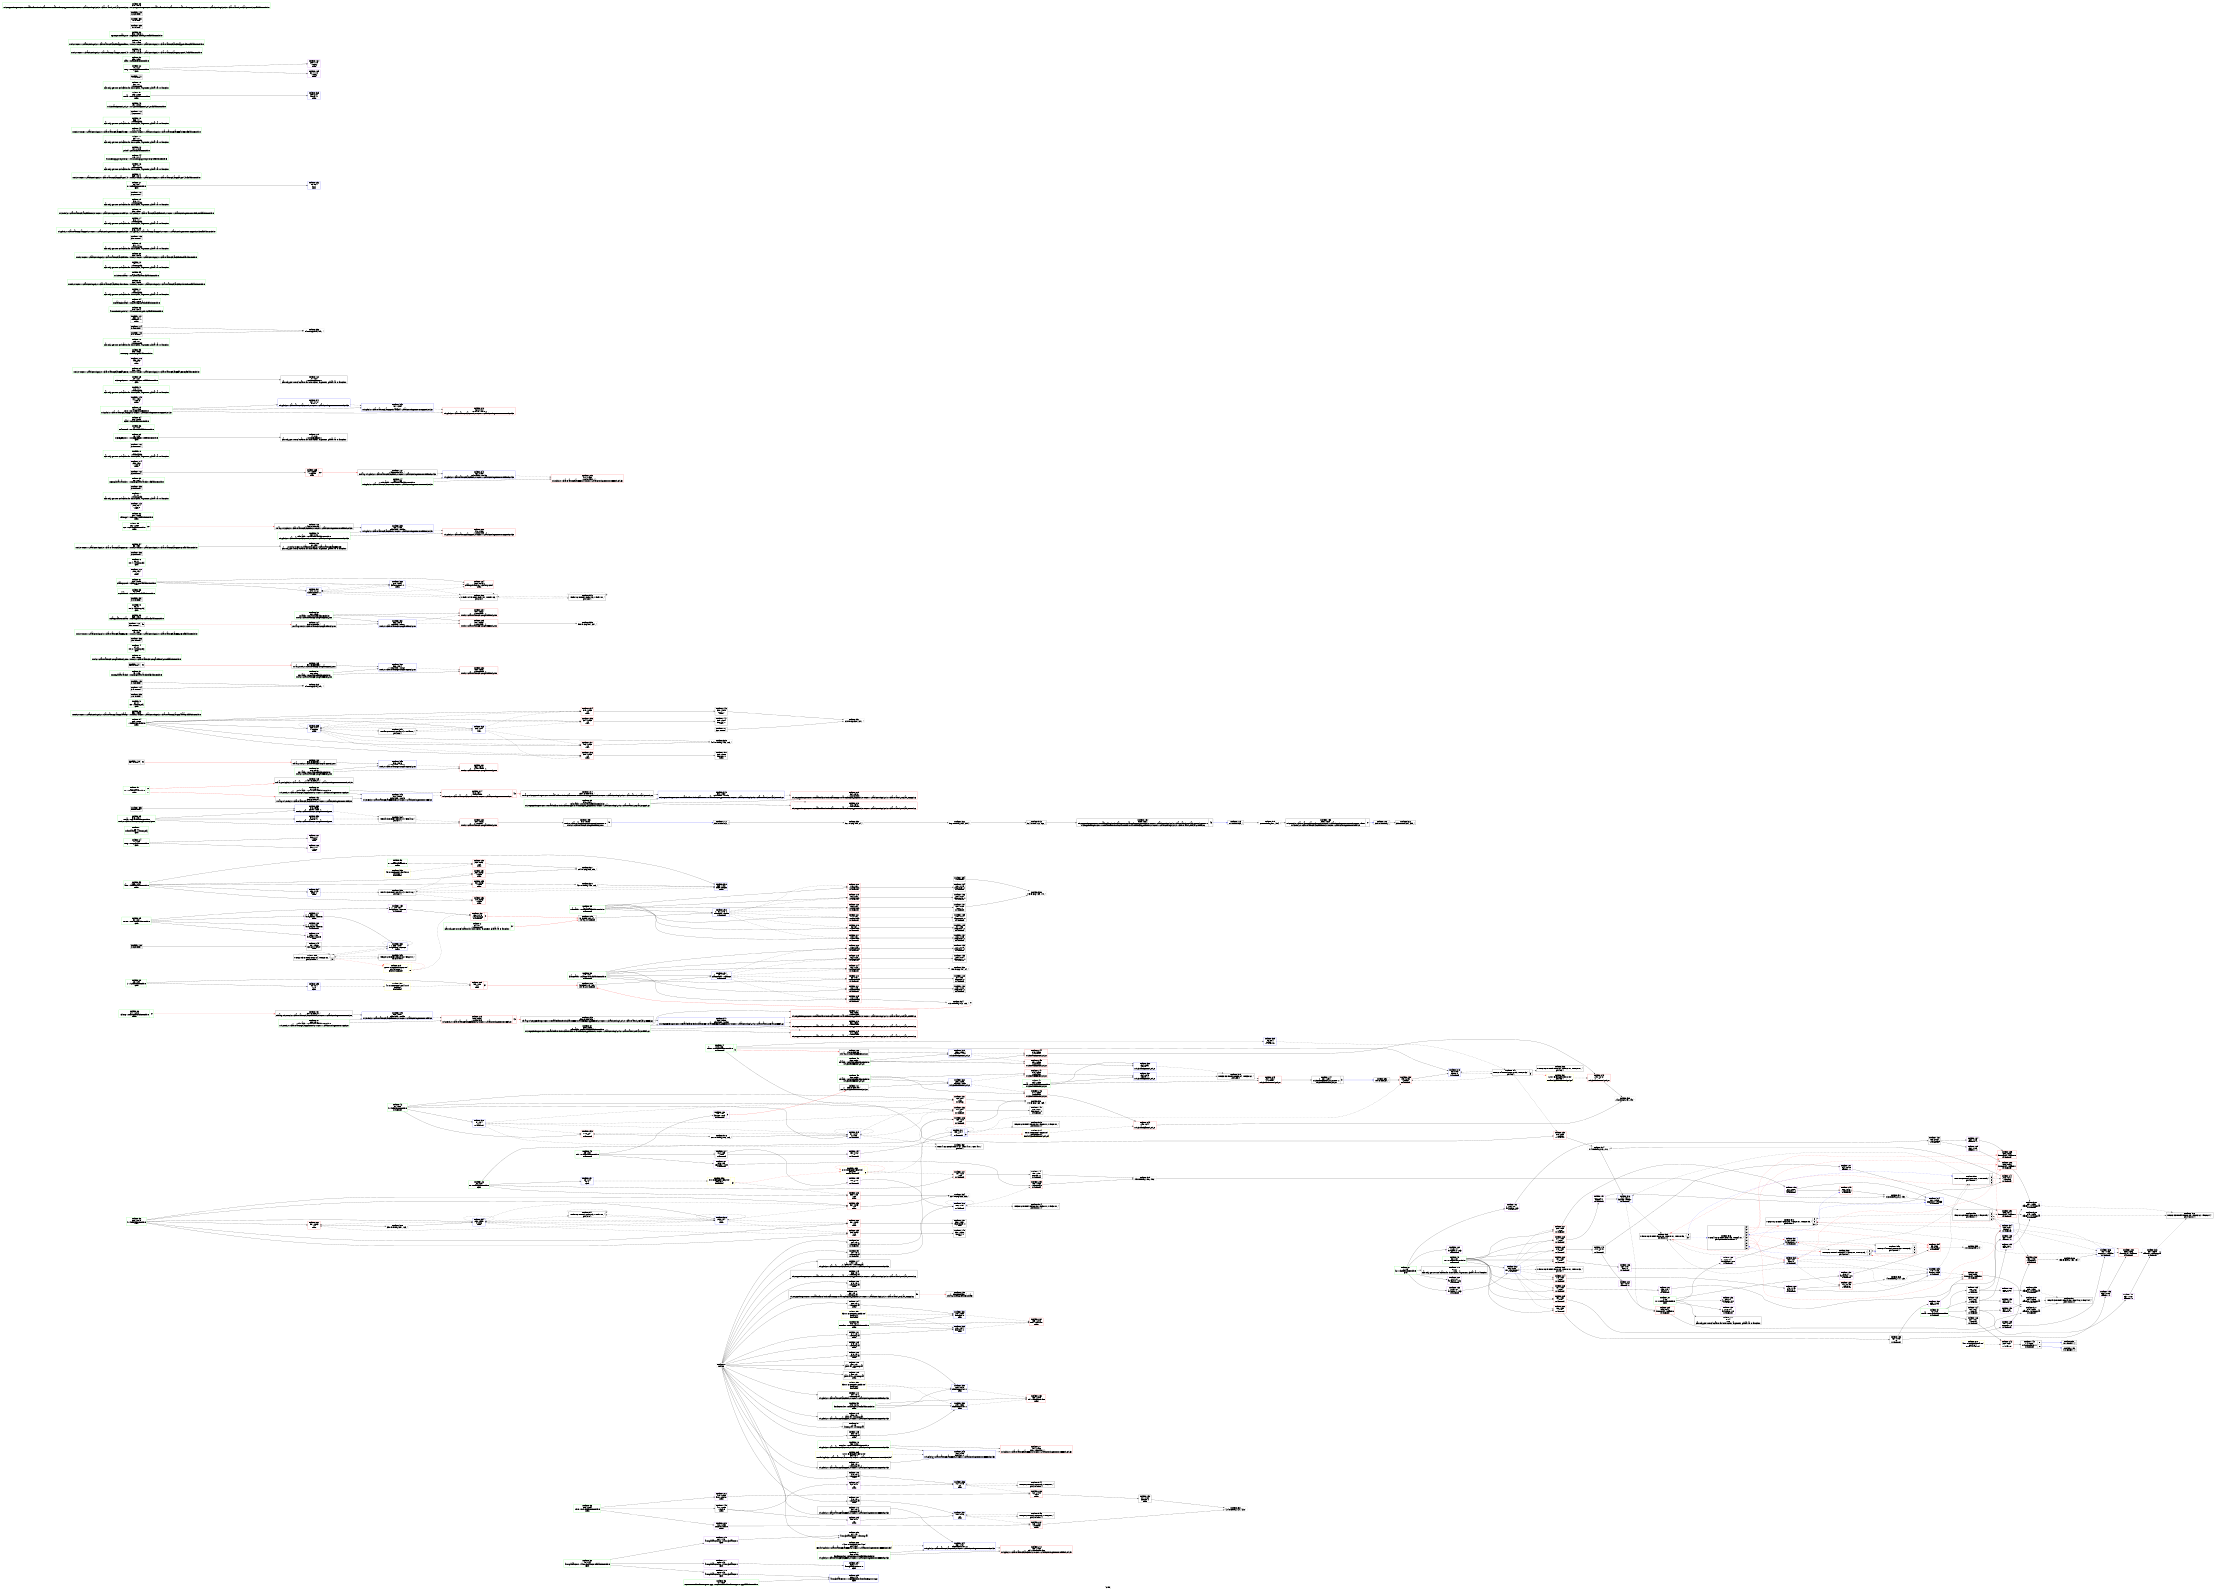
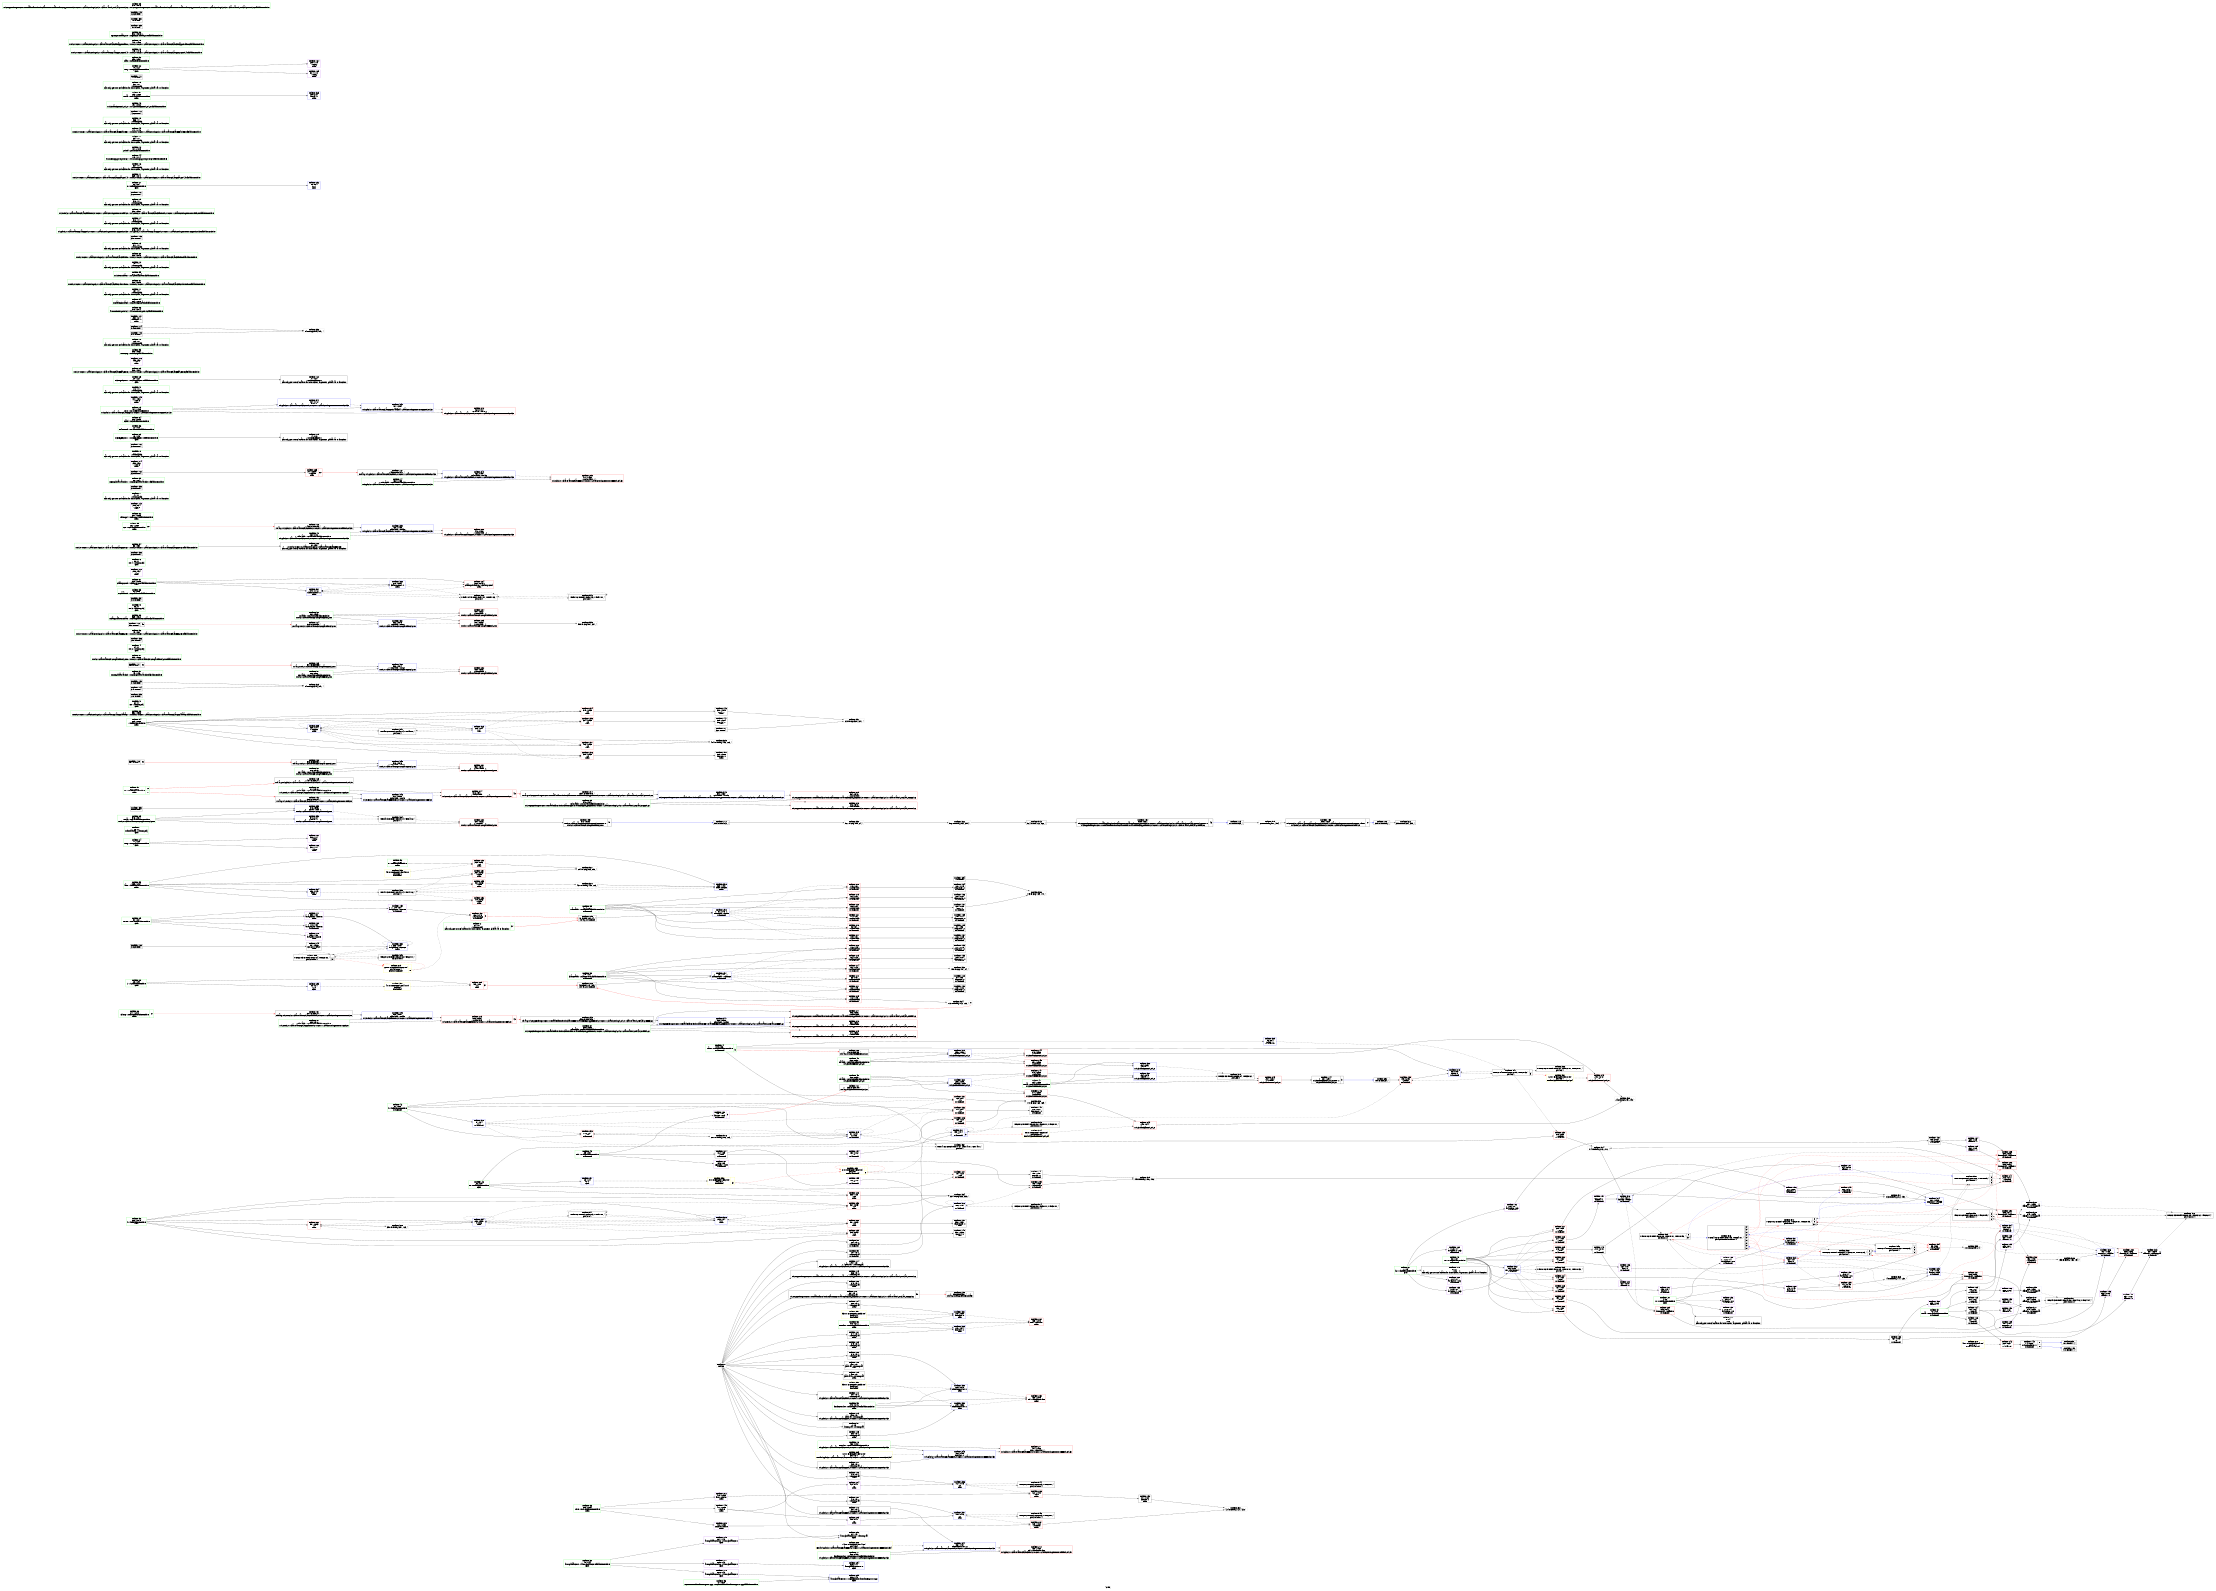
node "NodeID: 231": text "_Z4clang" -> "_Z4memoii"
